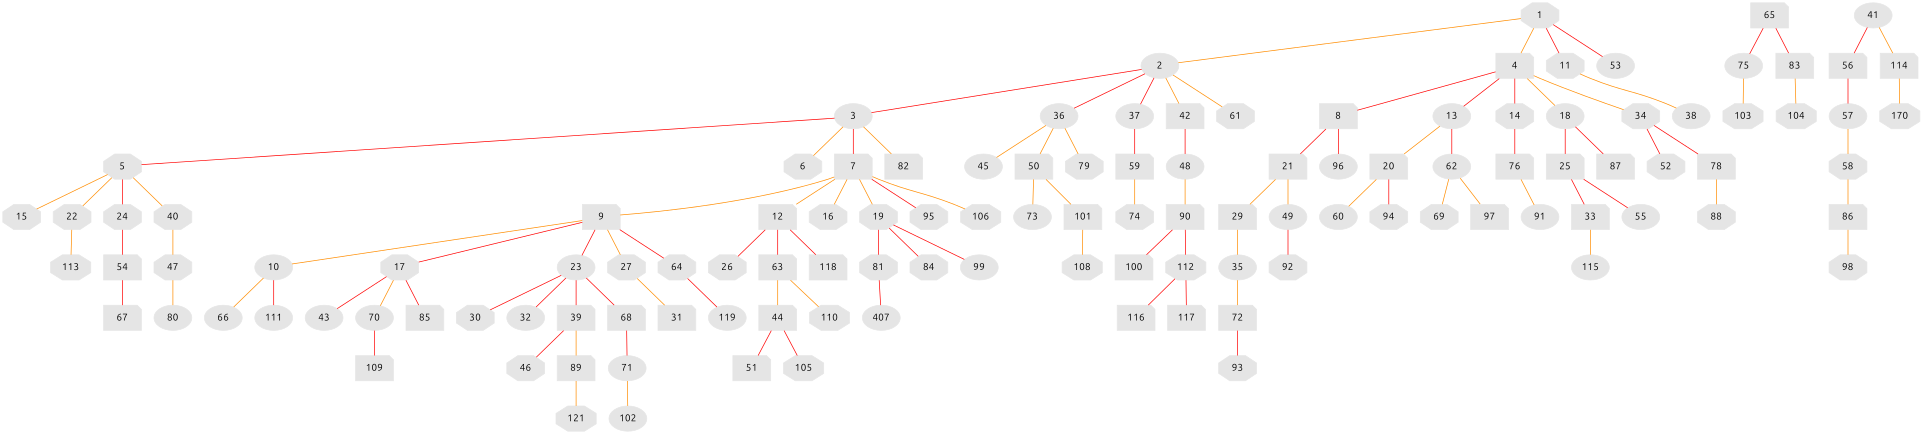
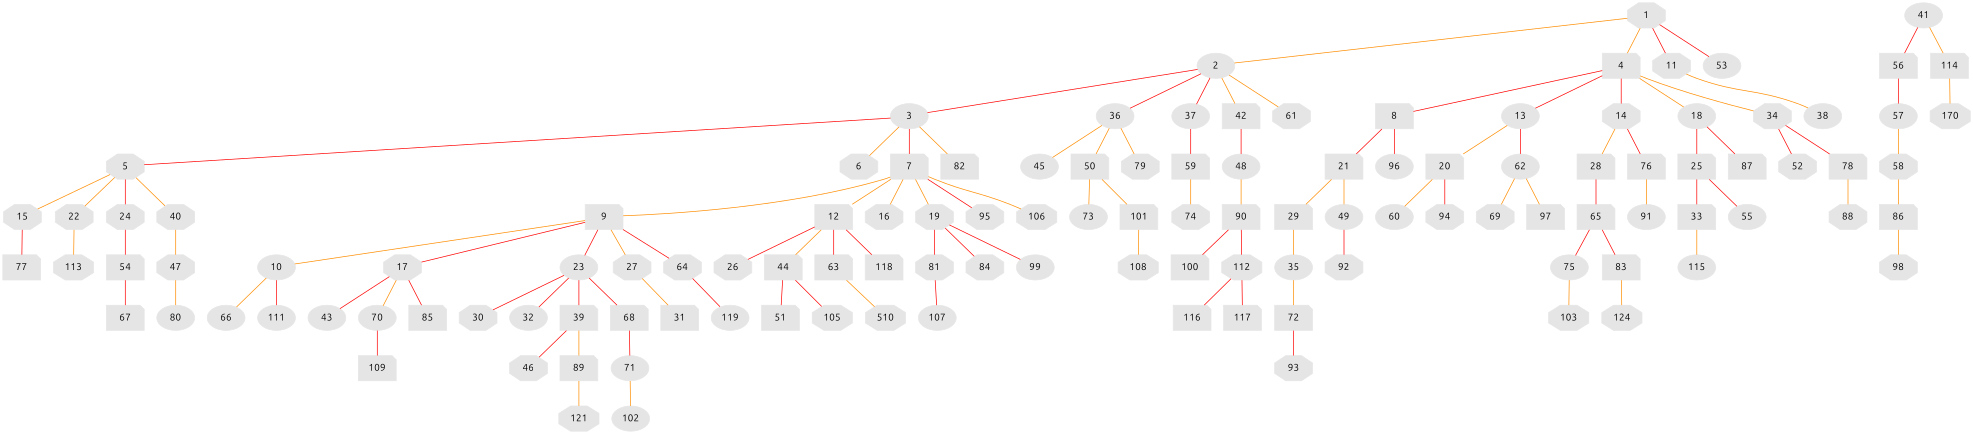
node "104": label "104" -> "124"
node "28": added
node "77": added
edge "63" -- "44": now "12" -- "44"
node "110": label "110" -> "510"
node "407": label "407" -> "107"
